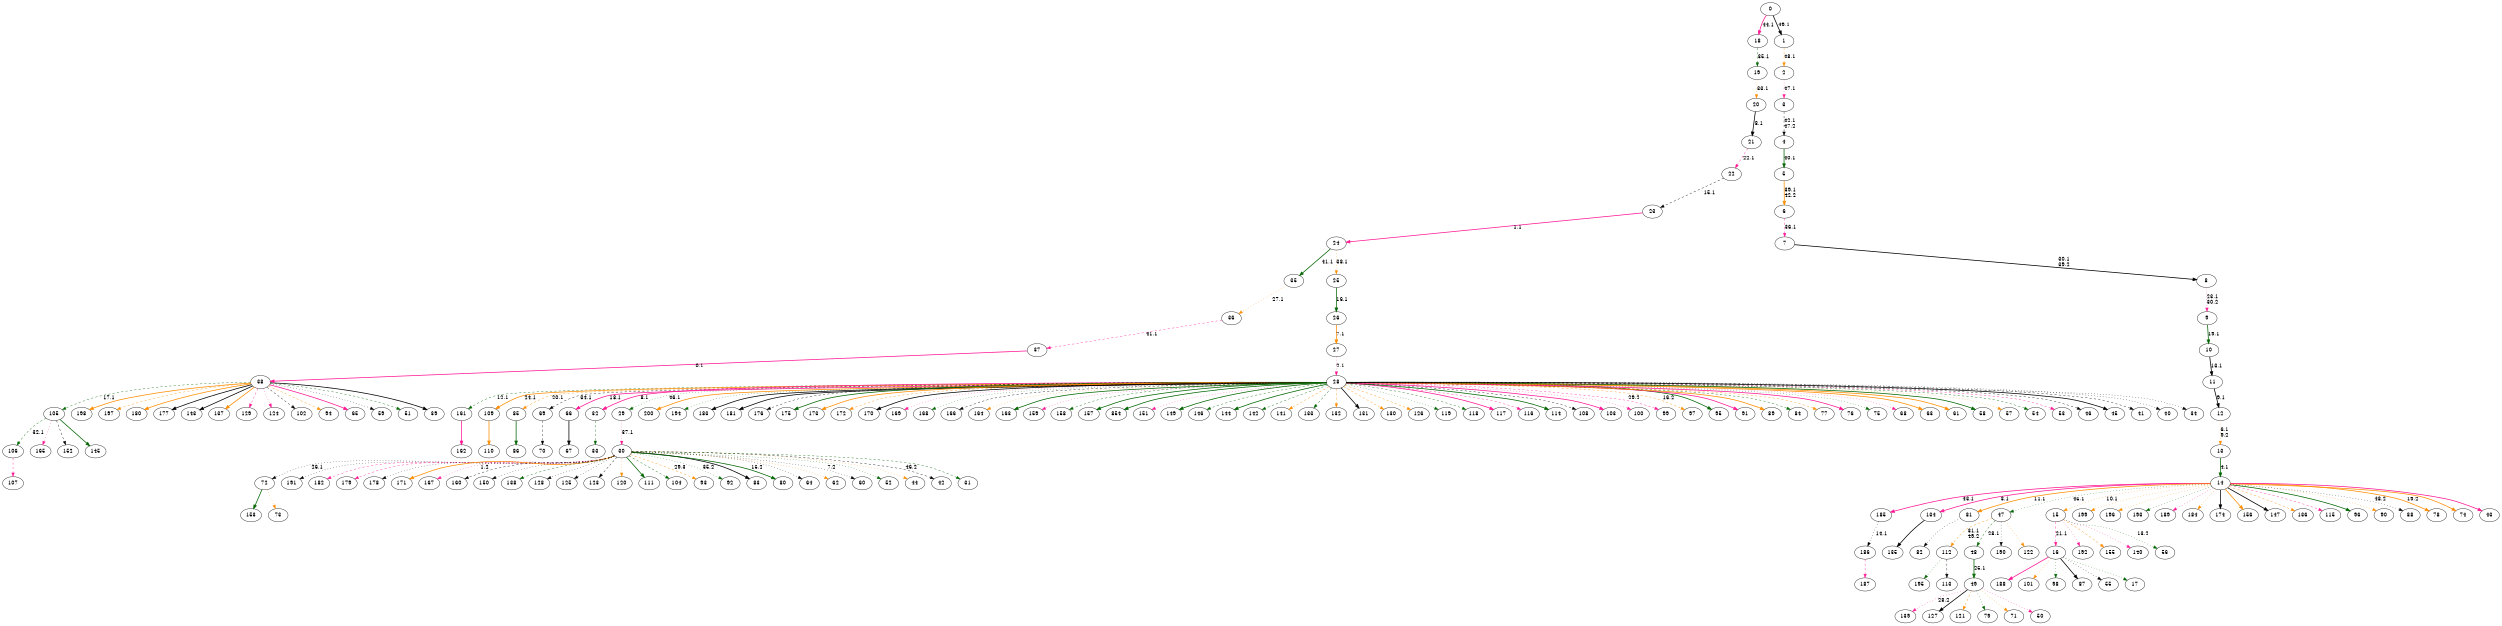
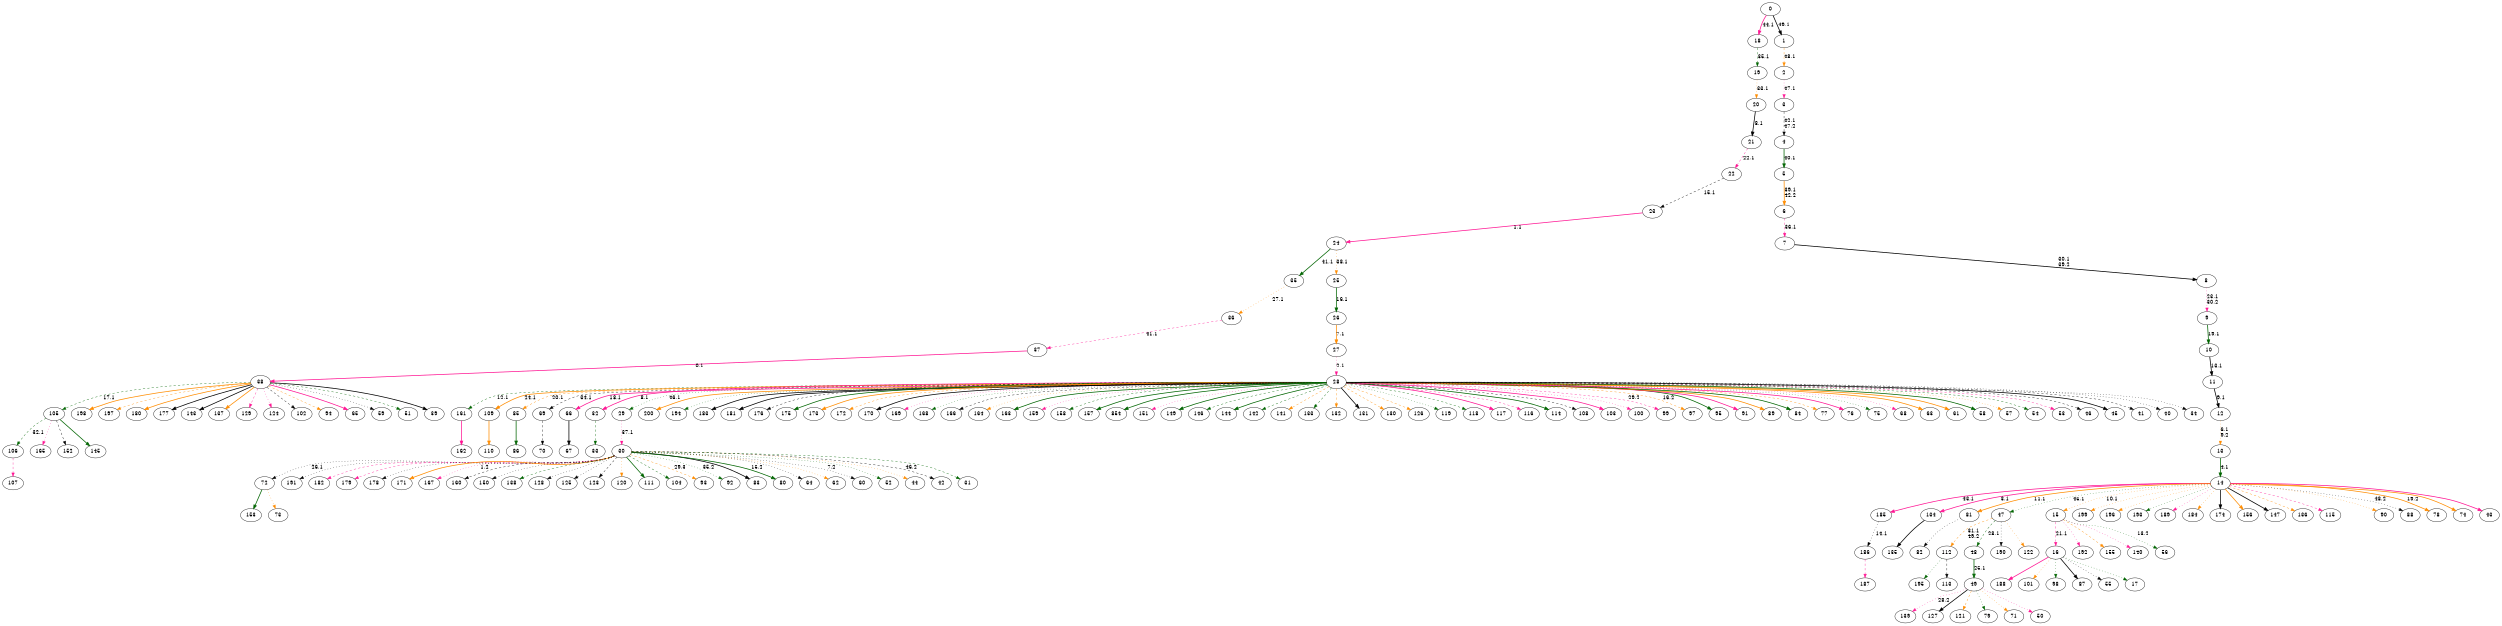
edge "28" -> "84": style dashed -> bold
node "96": removed
